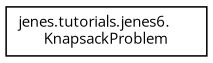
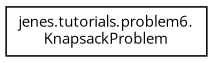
node "jenes.tutorials.jenes6. KnapsackProblem": label "jenes.tutorials.jenes6. KnapsackProblem" -> "jenes.tutorials.problem6. KnapsackProblem"
